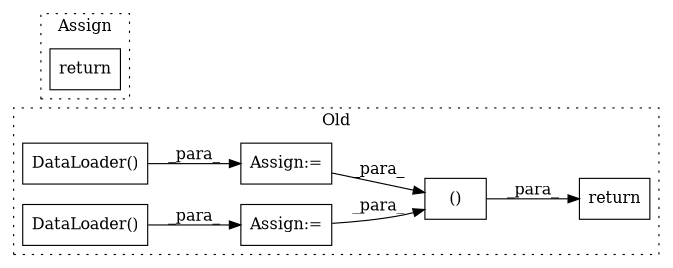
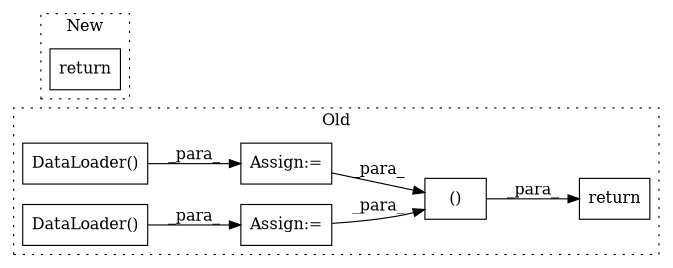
cluster "Assign": label "Assign" -> "New"
